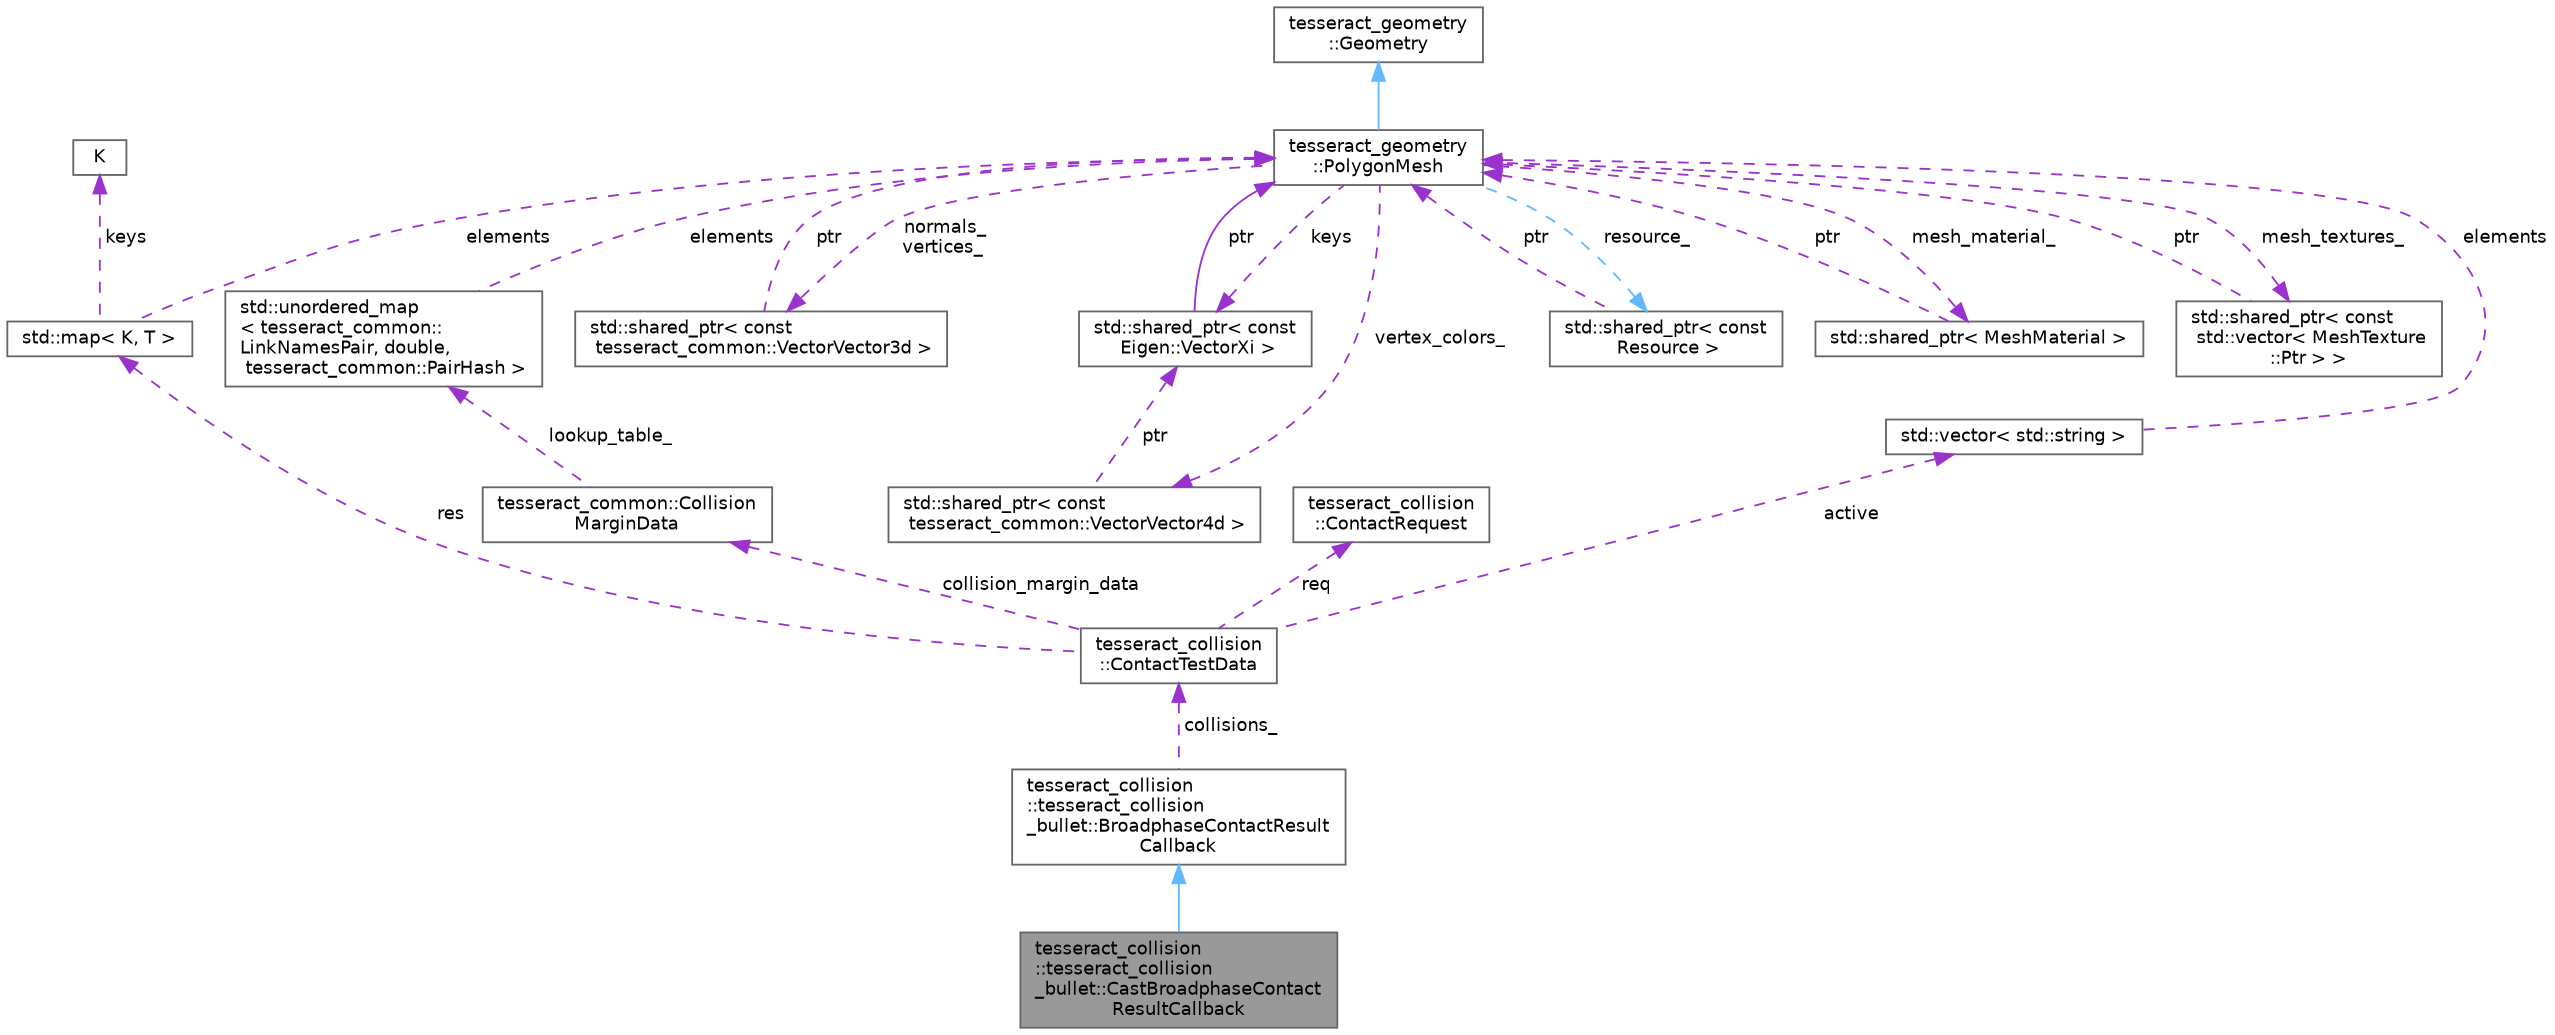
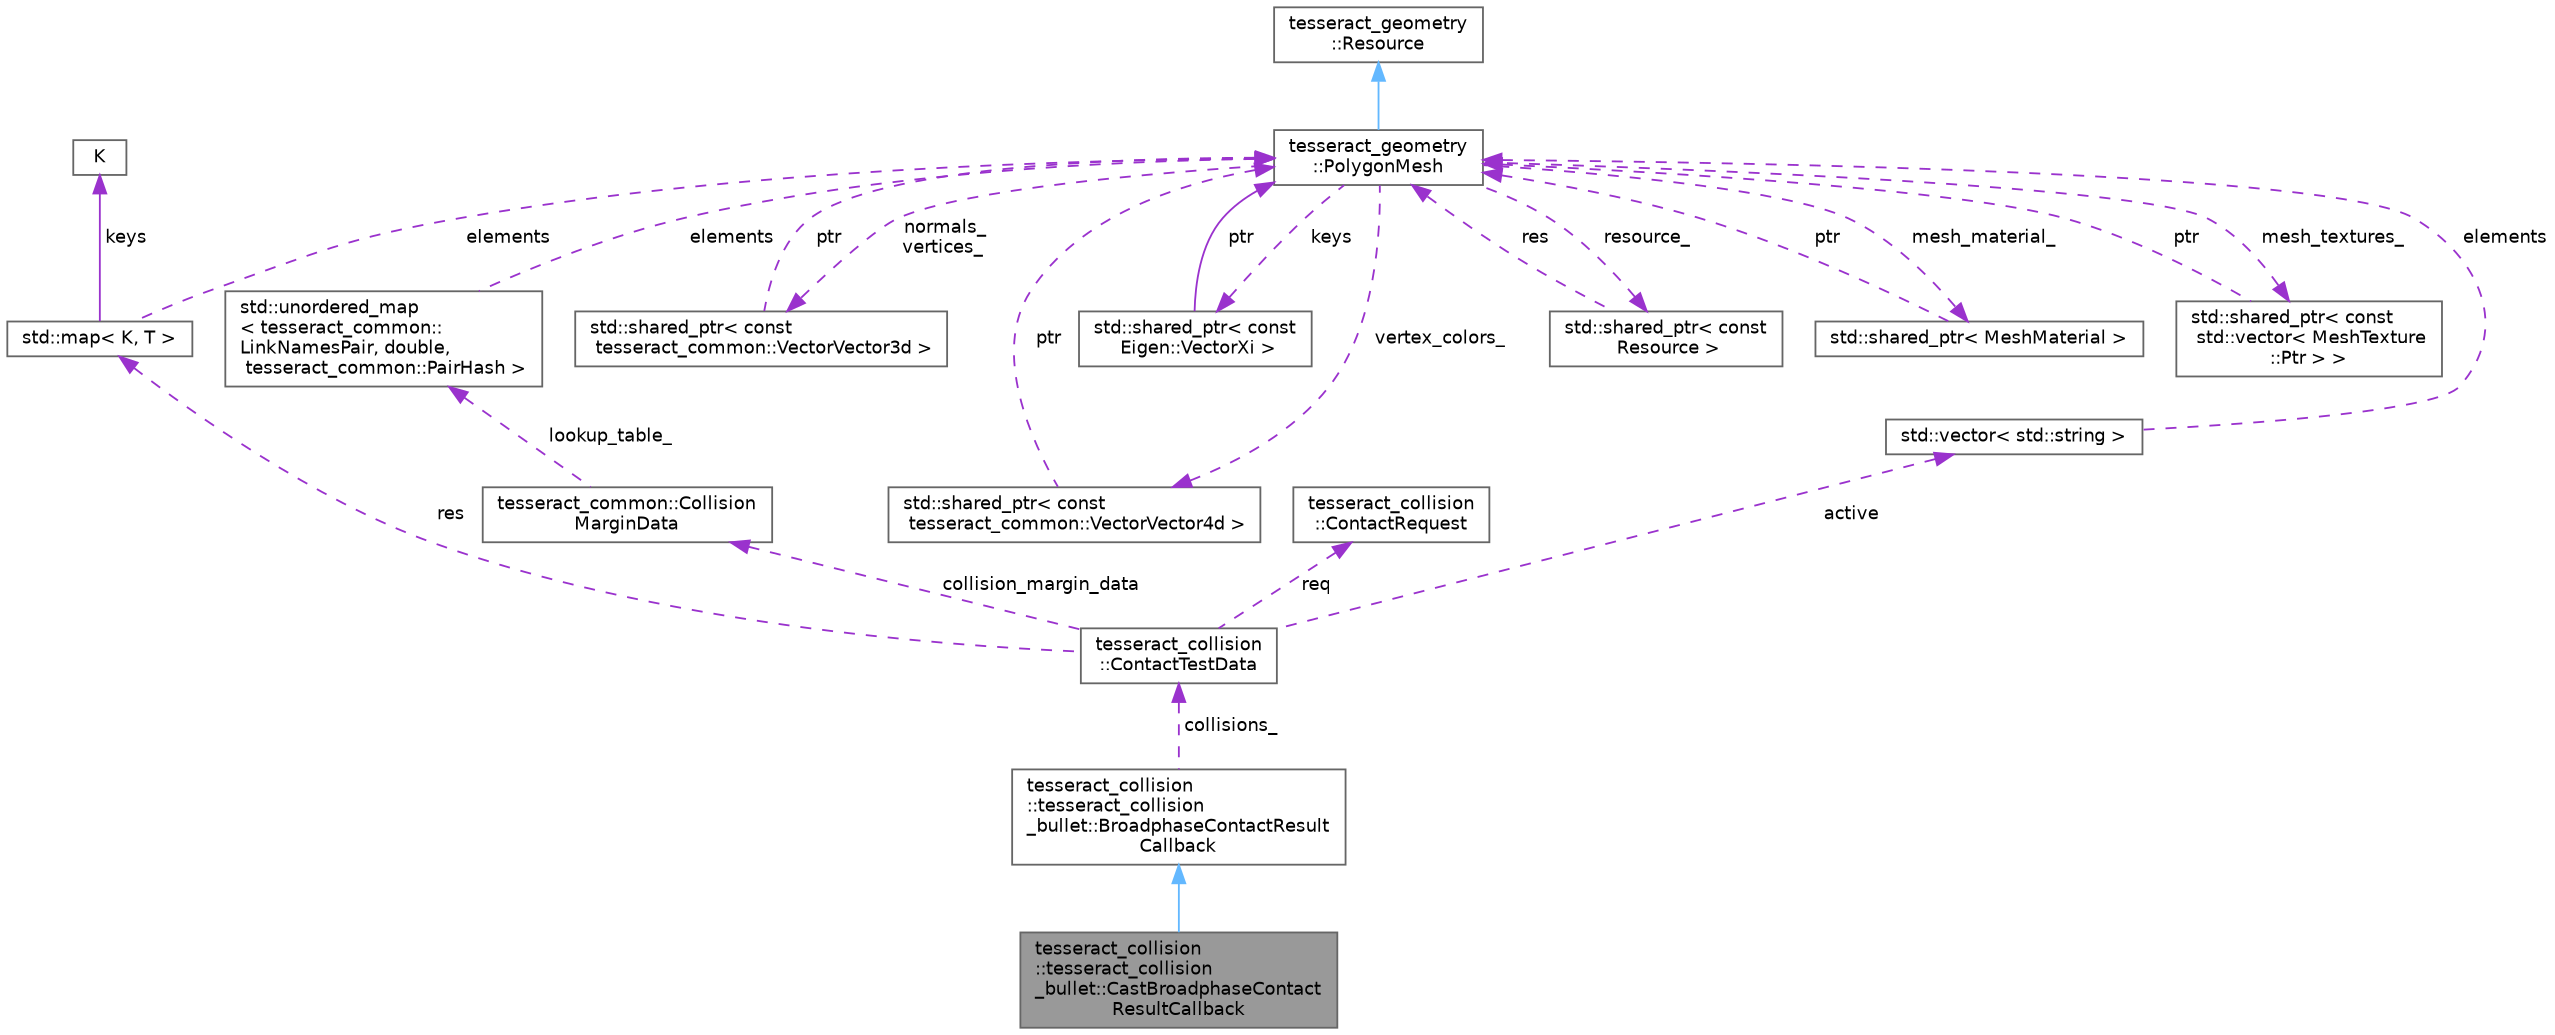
node "tesseract_geometry ::Geometry": label "tesseract_geometry ::Geometry" -> "tesseract_geometry ::Resource"
edge "tesseract_geometry ::PolygonMesh" -> "std::shared_ptr< const Resource >": color steelblue1 -> darkorchid3
edge "std::shared_ptr< const Resource >" -> "tesseract_geometry ::PolygonMesh": label " ptr" -> " res"
edge "std::map< K, T >" -> "K": style dashed -> solid
edge "std::shared_ptr< const tesseract_common::VectorVector4d >" -> "std::shared_ptr< const Eigen::VectorXi >": now "std::shared_ptr< const tesseract_common::VectorVector4d >" -> "tesseract_geometry ::PolygonMesh"
